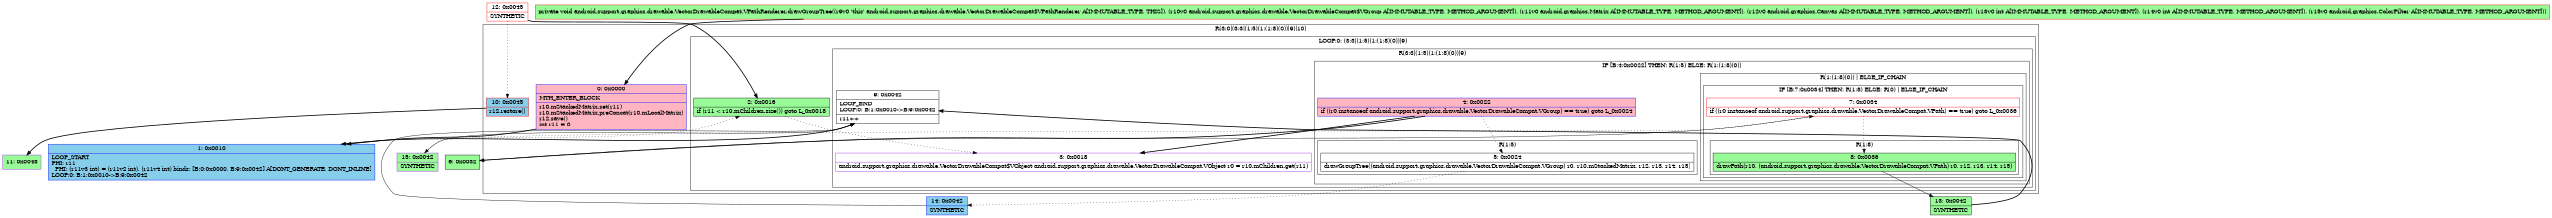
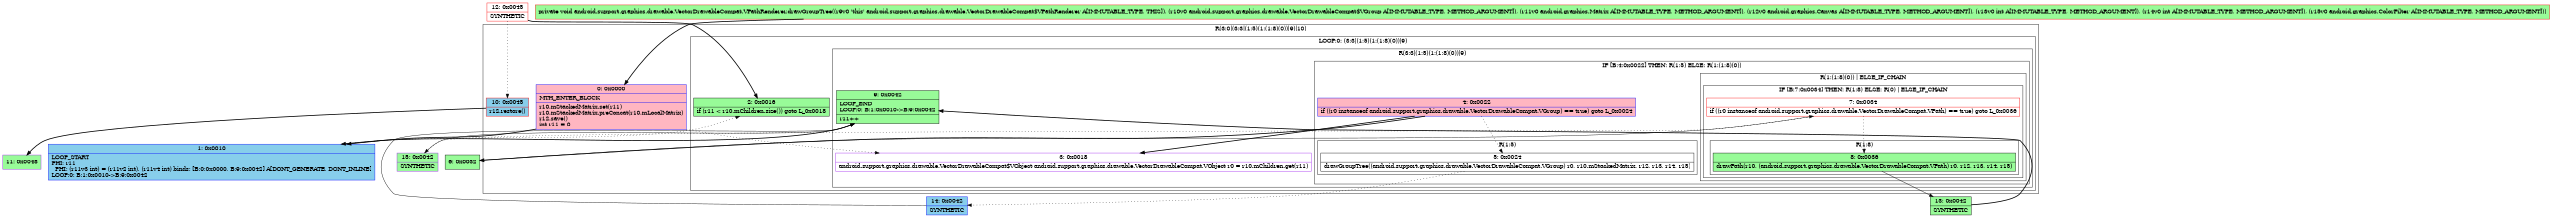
node "9: 0x0042": fillcolor white -> palegreen
edge "2: 0x0016" -> "3: 0x0018": now "0: 0x0000" -> "3: 0x0018"
